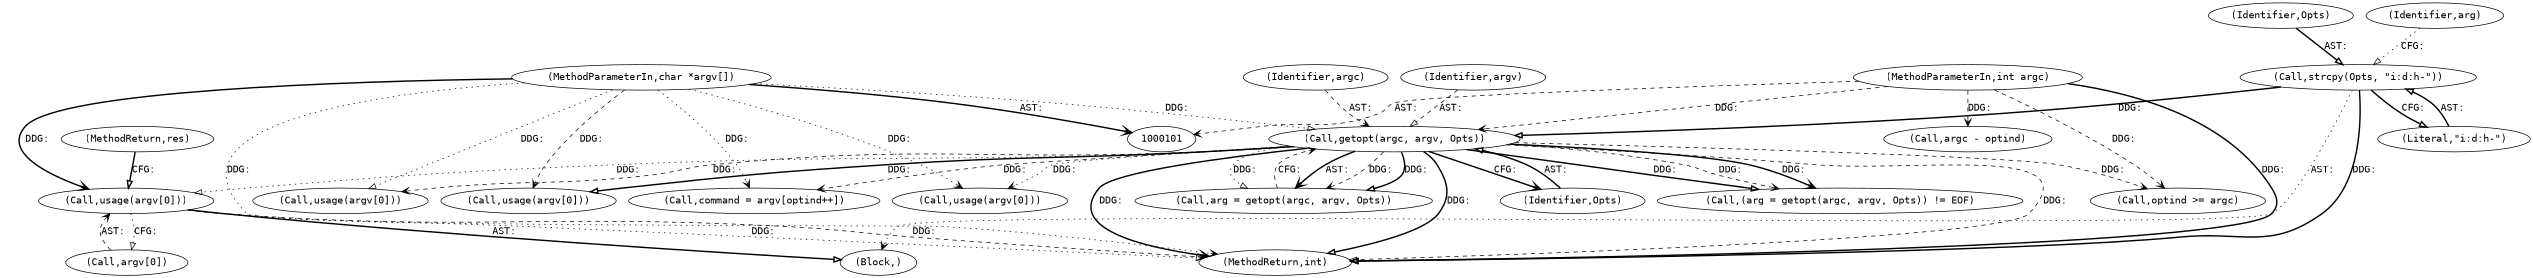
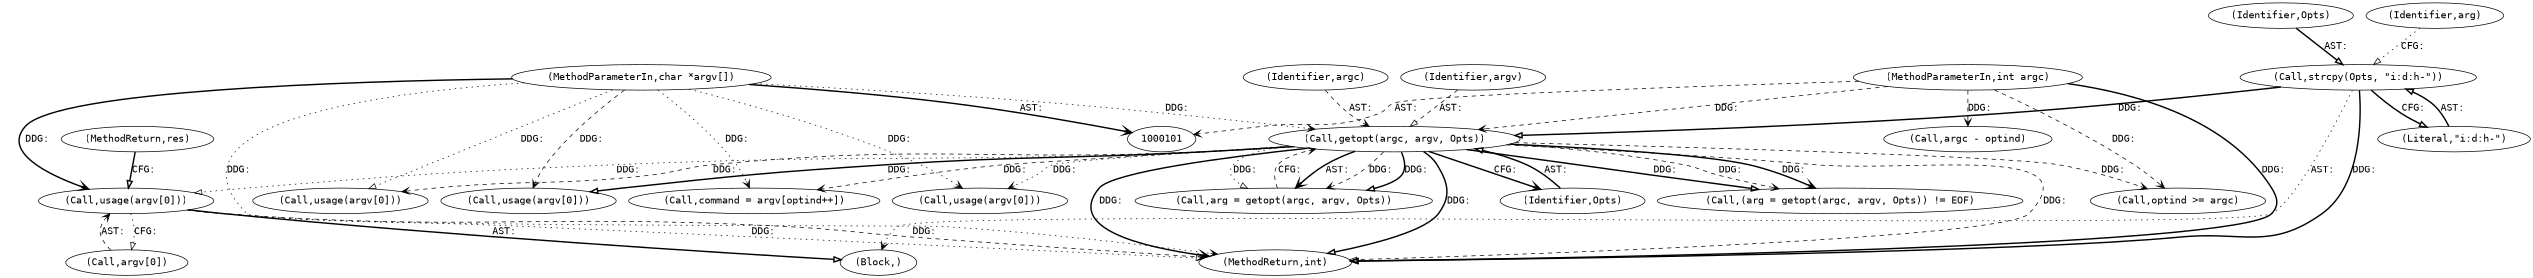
edge "(MethodParameterIn,char *argv[])" -> "(Call,getopt(argc, argv, Opts))": arrowhead onormal -> vee
